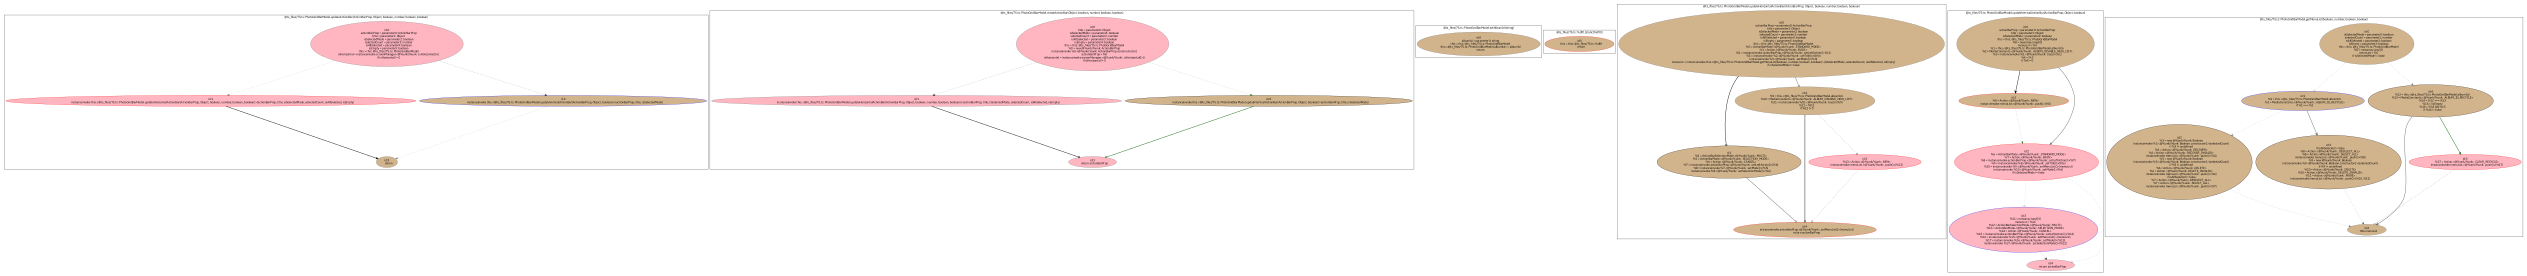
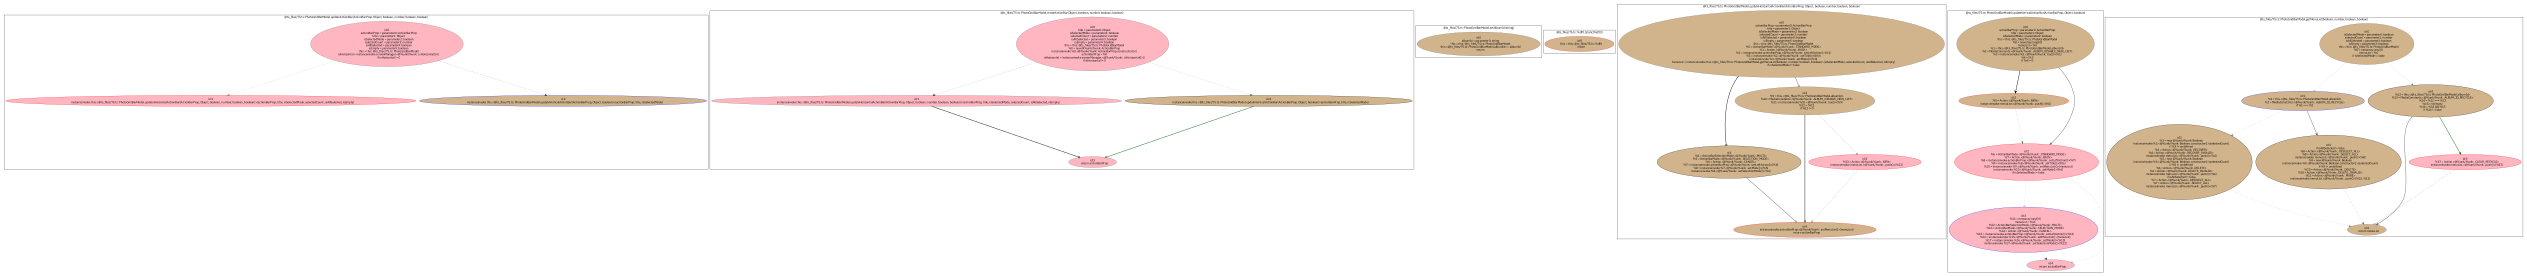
node "id:3 return": removed
node "id:6 title menuList": label "id:6 title menuList" -> "id:6 return menuList"
